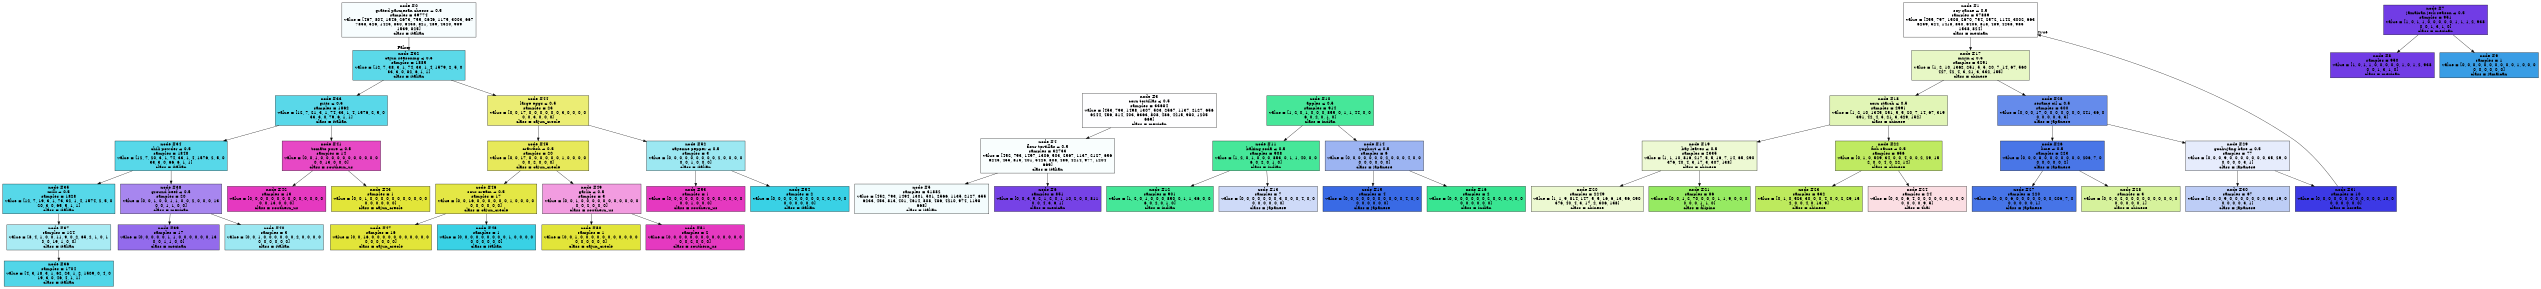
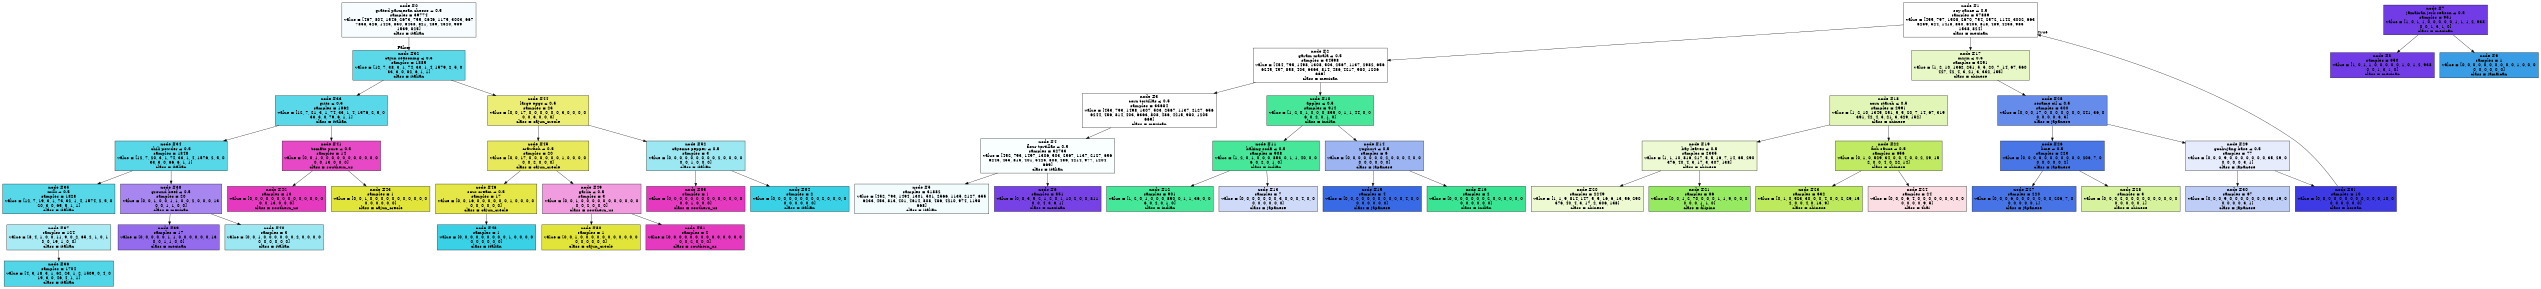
node "node #2": added
edge "node #17" -> "node #18": removed
edge "node #35" -> "node #37": removed
node "node #47": removed
